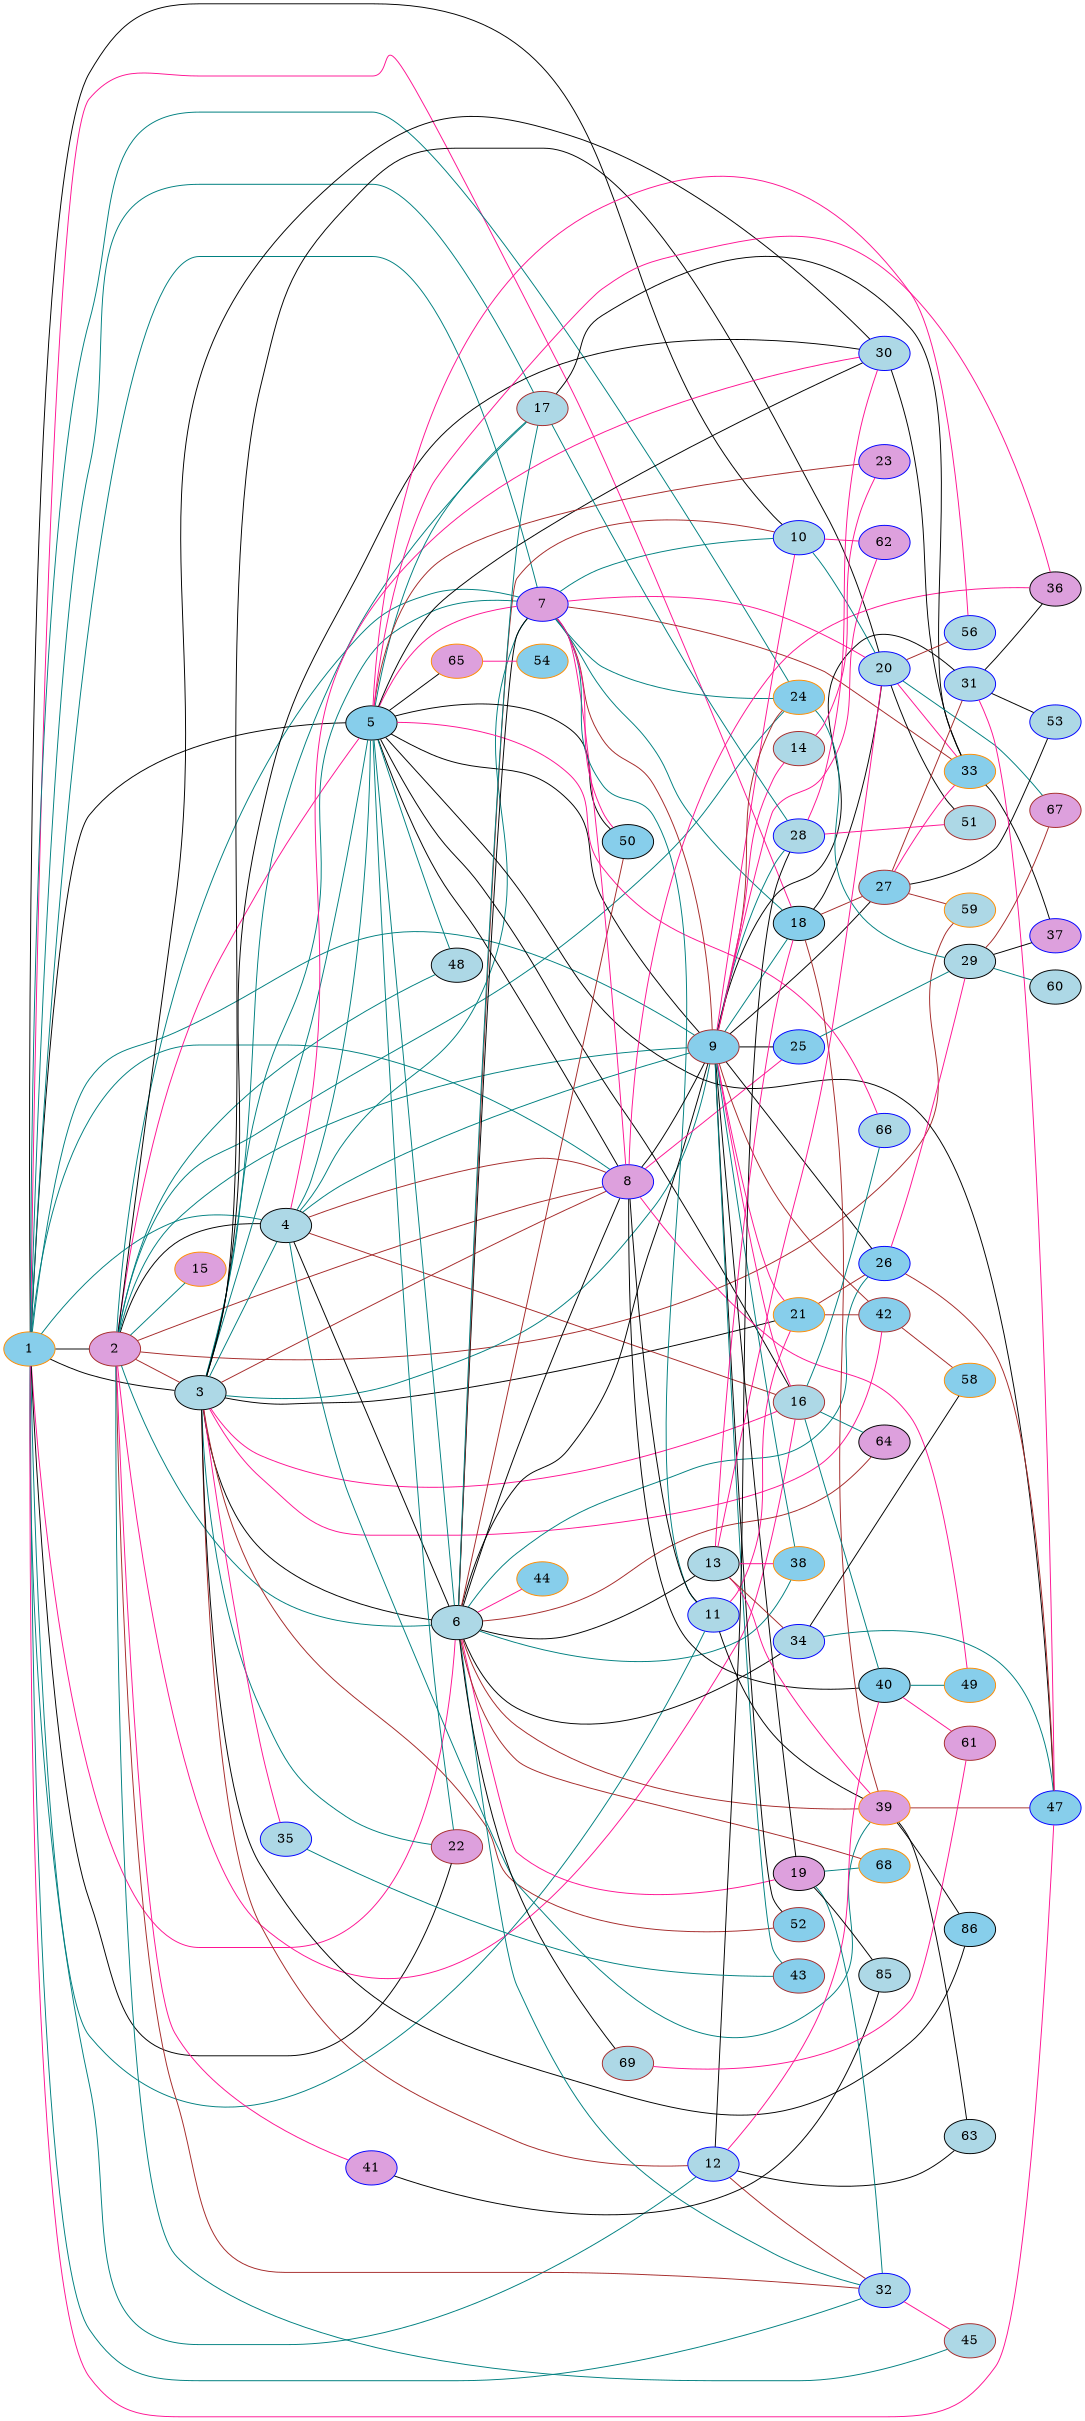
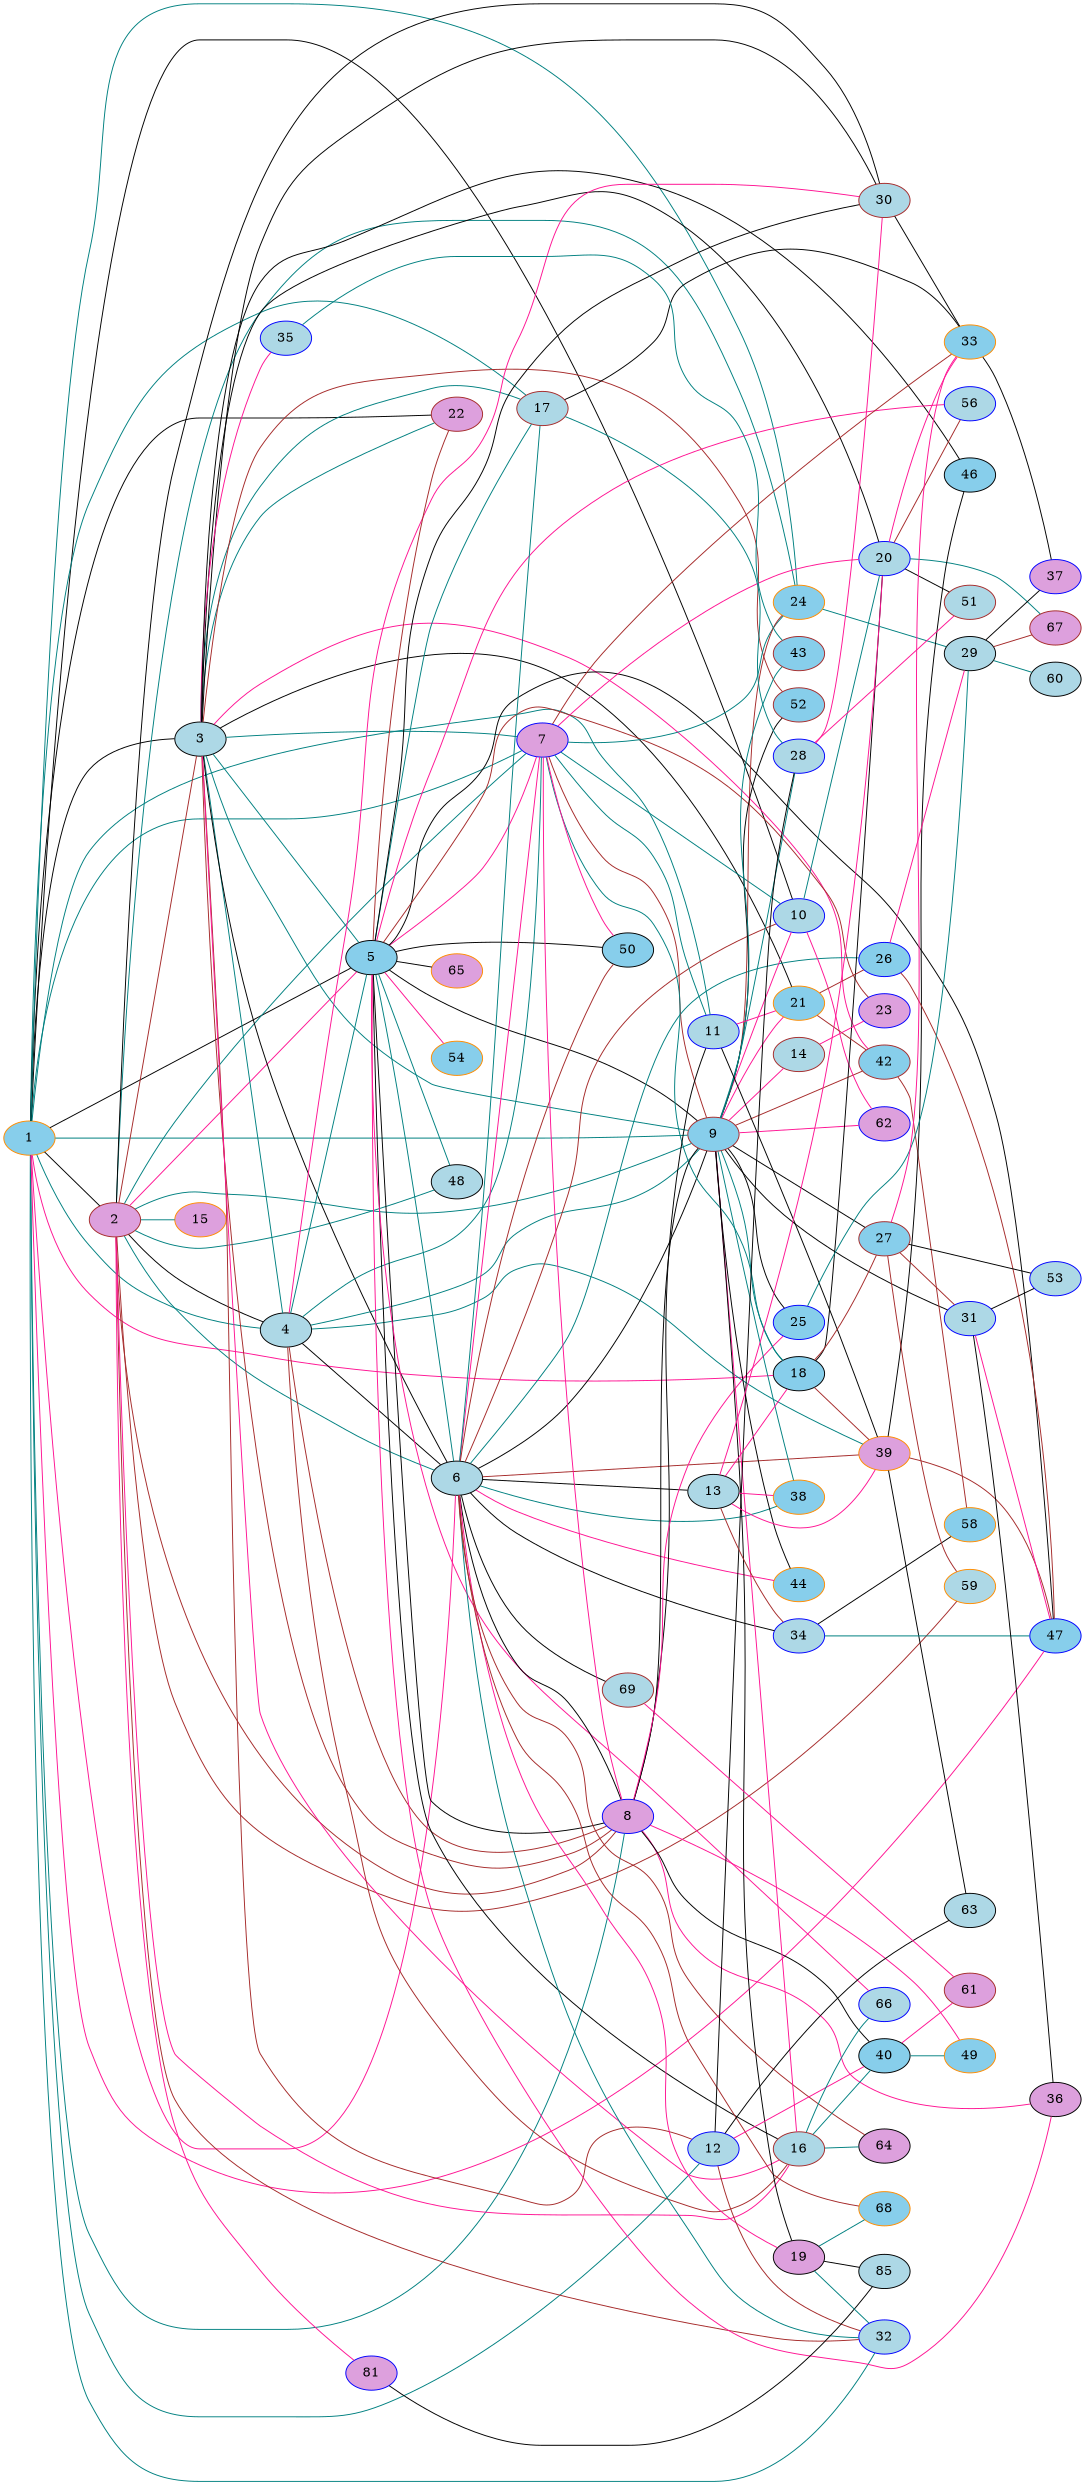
node "30": color blue -> brown
edge "65" -- "54": now "5" -- "54"
edge "7" -- "6": color black -> deeppink
edge "9" -- "26": now "9" -- "44"
edge "5" -- "22": color teal -> brown
node "86": label "86" -> "46"
node "41": label "41" -> "81"
node "45": removed
